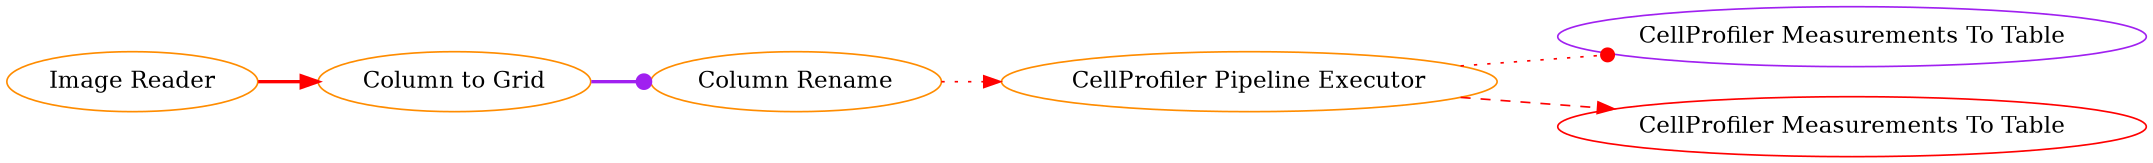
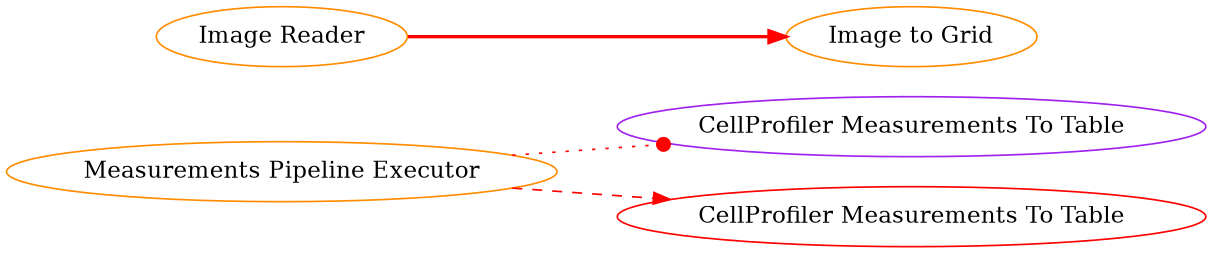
node "Column to Grid": label "Column to Grid" -> "Image to Grid"
node "Column Rename": removed
node "CellProfiler Pipeline Executor": label "CellProfiler Pipeline Executor" -> "Measurements Pipeline Executor"
